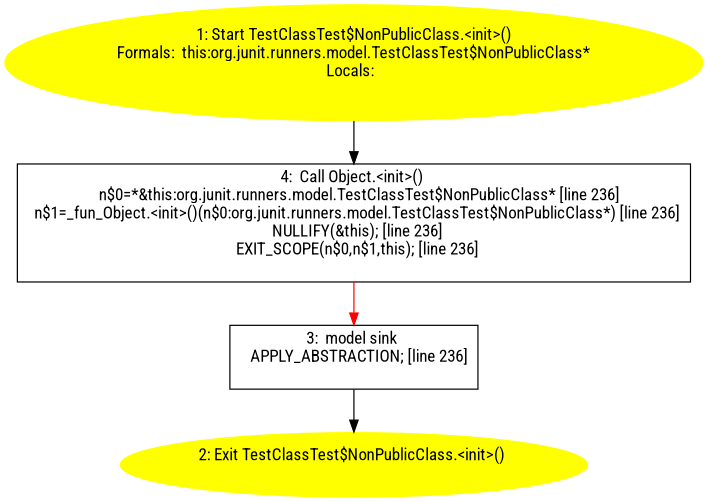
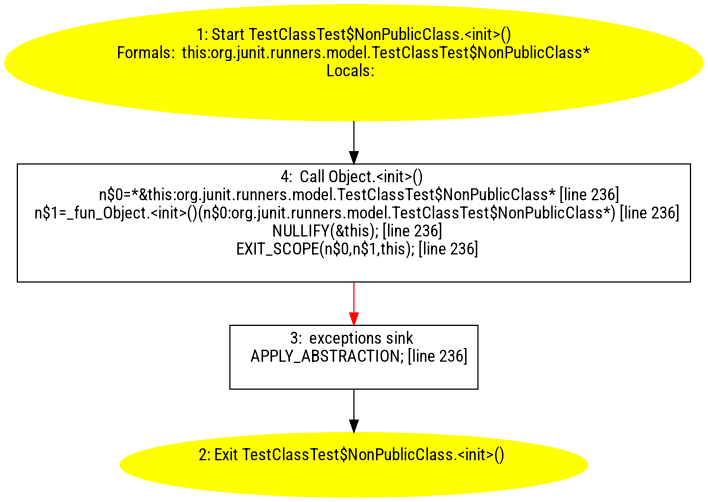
node "3:  model sink APPLY_ABSTRACTION; [line 236]": label "3:  model sink APPLY_ABSTRACTION; [line 236]" -> "3:  exceptions sink APPLY_ABSTRACTION; [line 236]"
